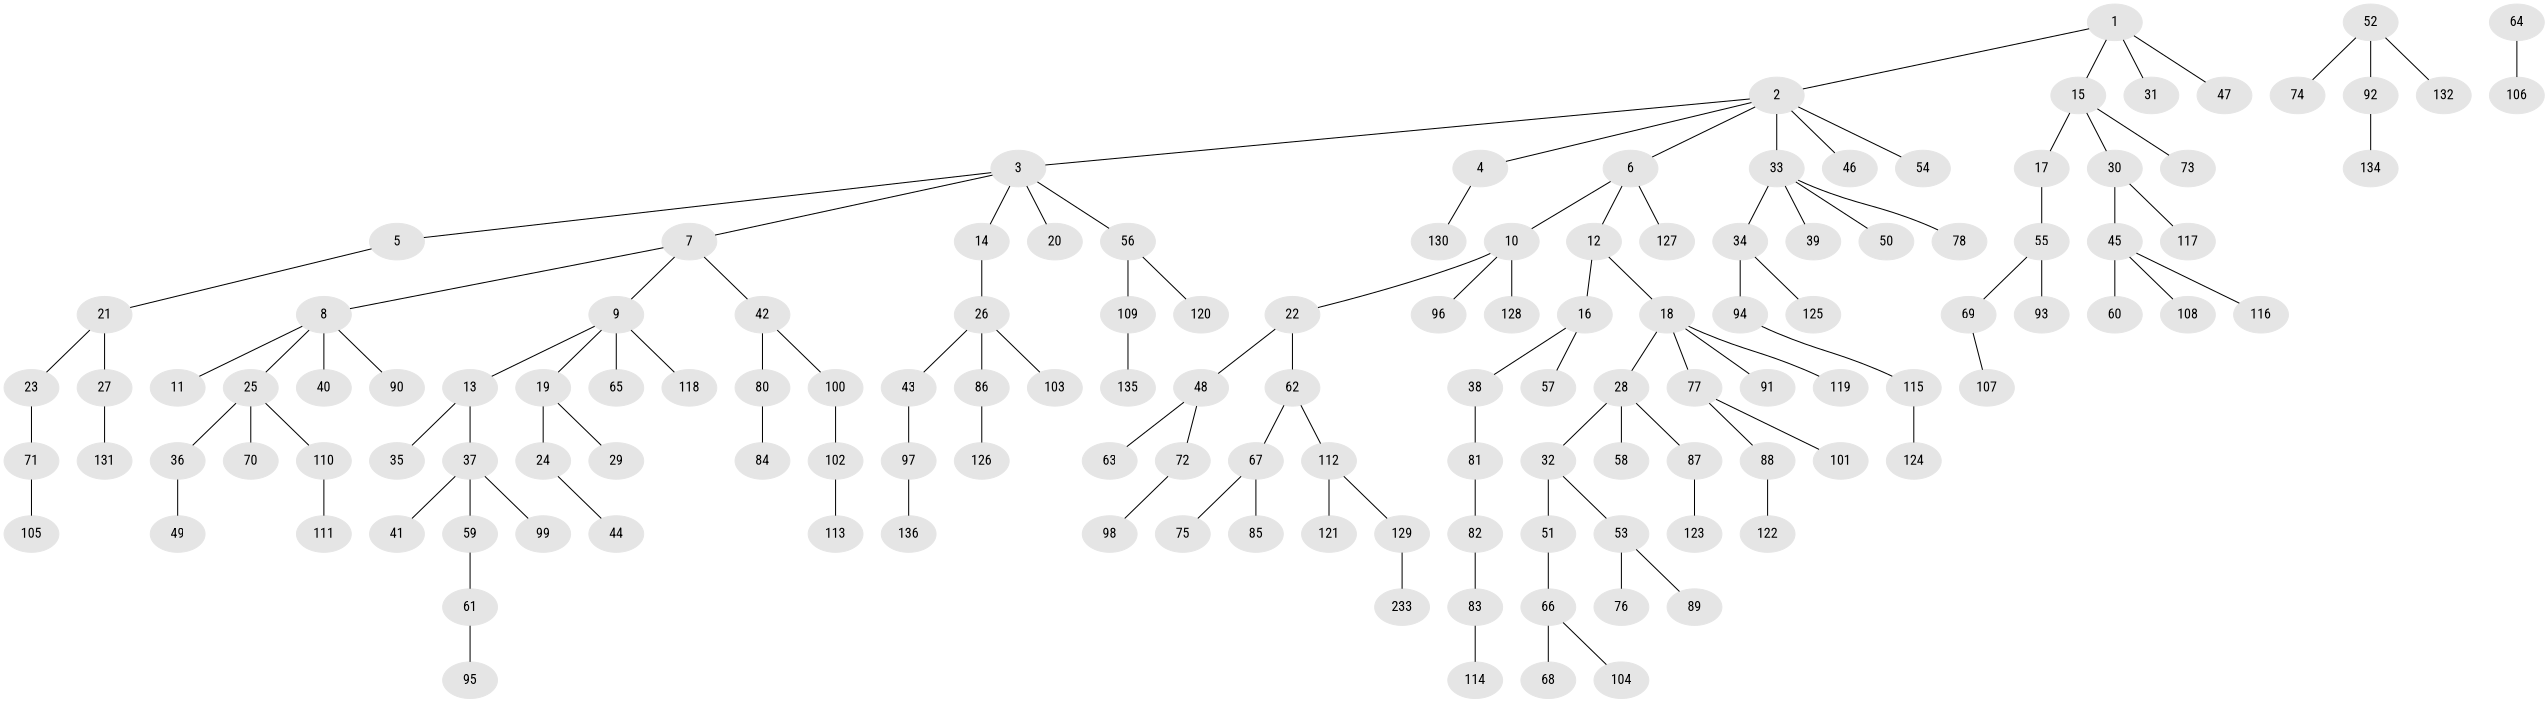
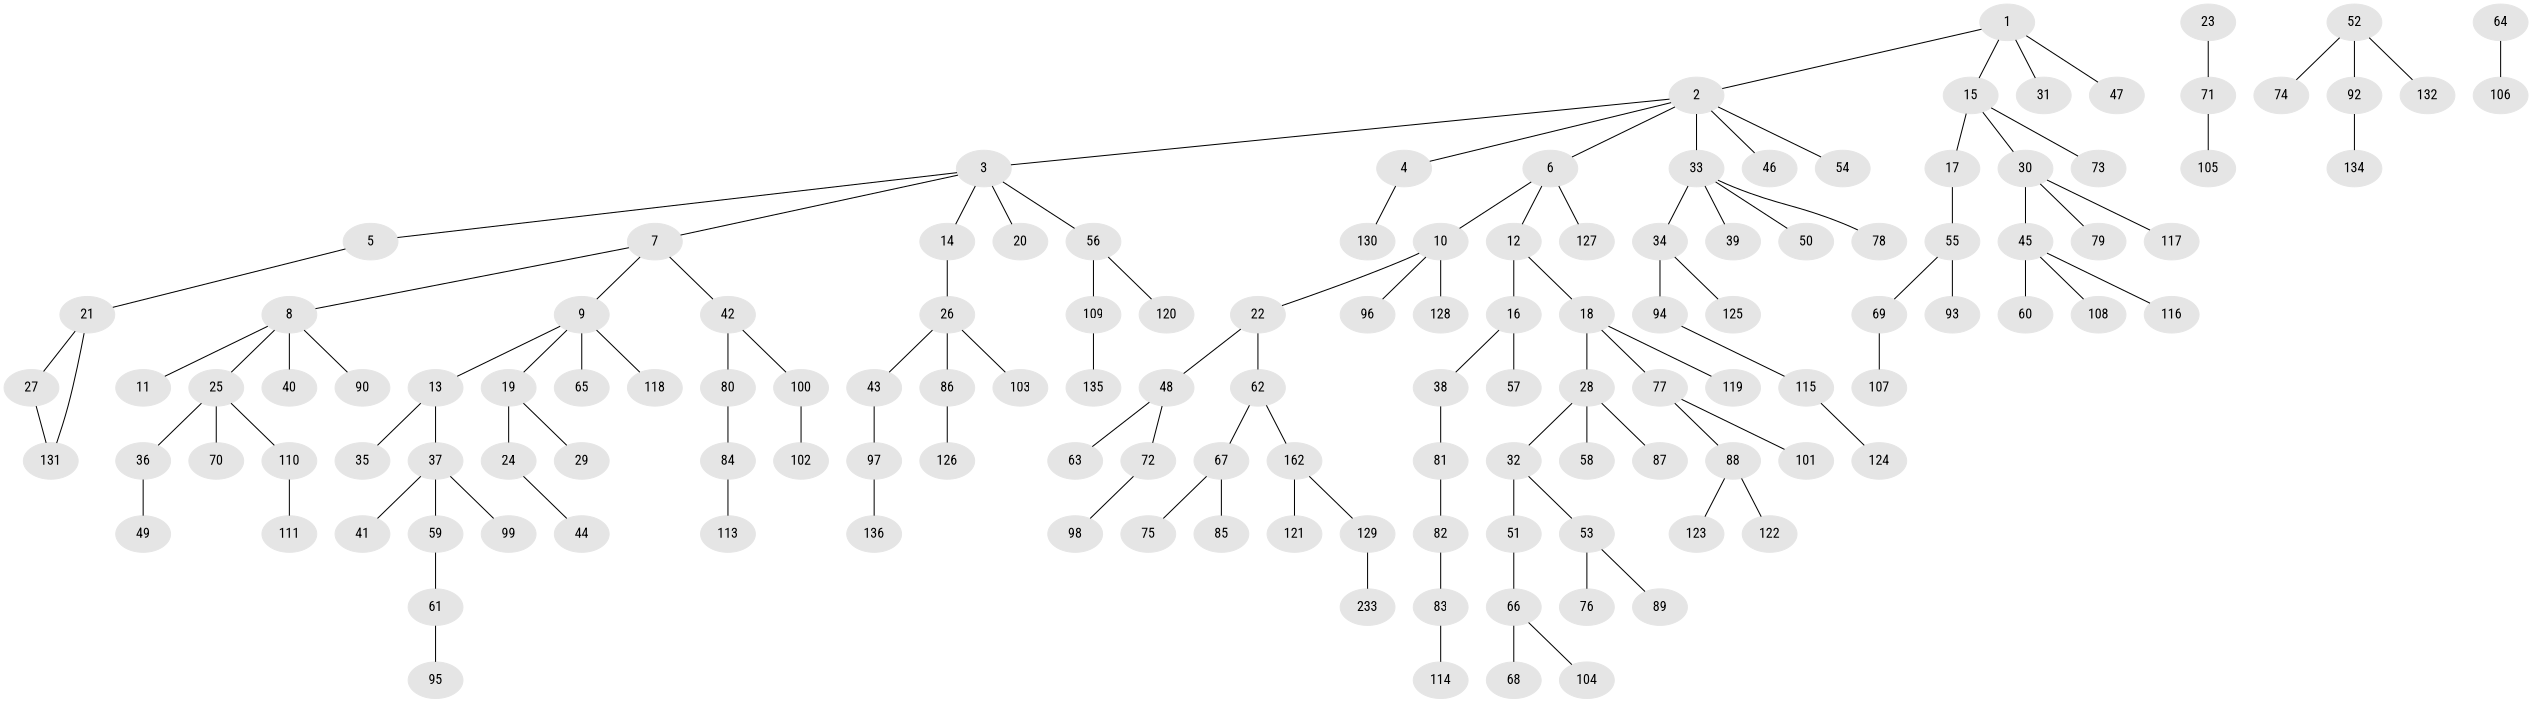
node "79": added
edge "21" -- "23": now "21" -- "131"
node "91": removed
node "112": label "112" -> "162"
edge "102" -- "113": now "84" -- "113"
edge "87" -- "123": now "88" -- "123"
